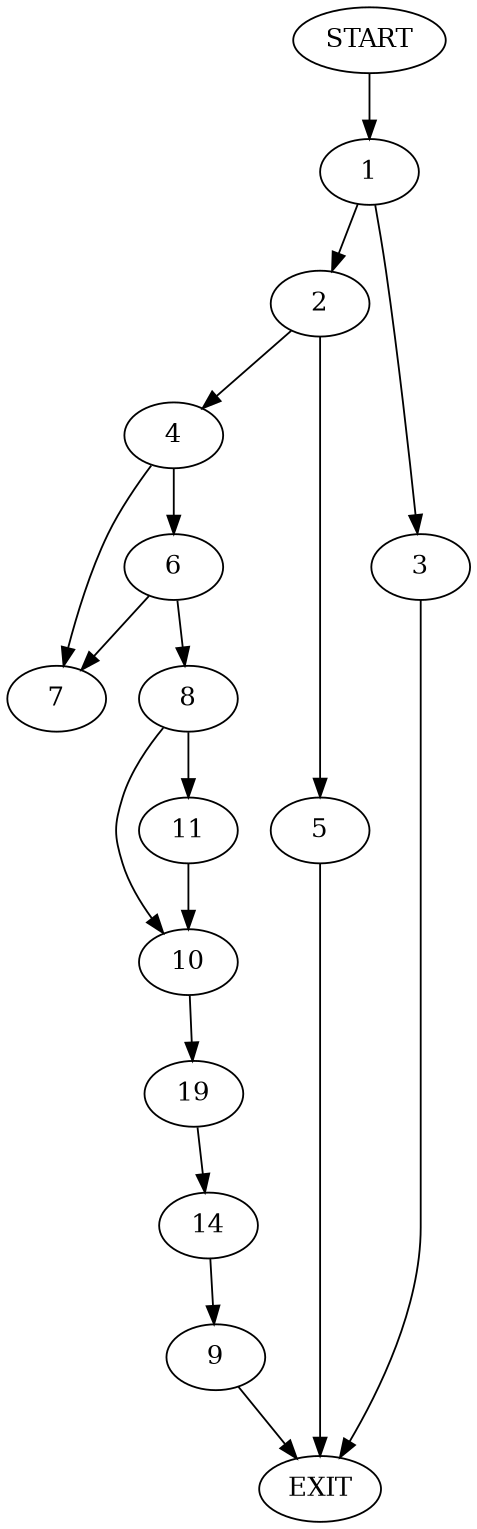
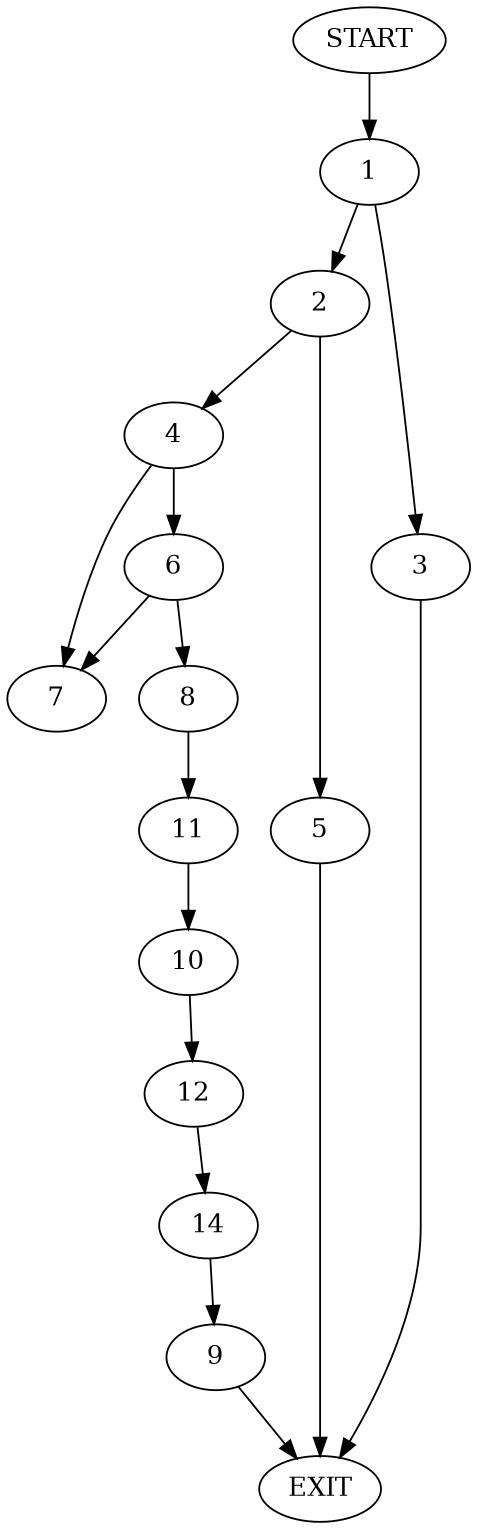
edge "8" -> "10": removed
node "19": label "19" -> "12"
